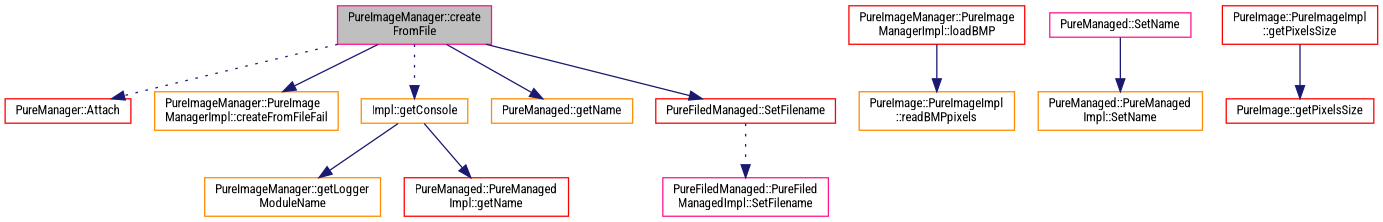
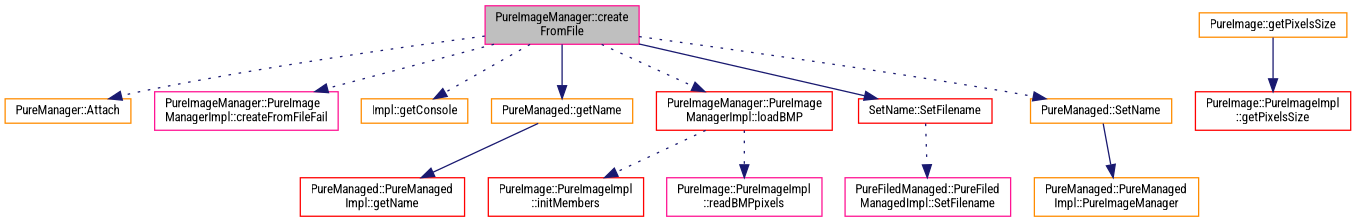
node "PureManaged::SetName": color deeppink -> darkorange
edge "PureImageManager::PureImage ManagerImpl::loadBMP" -> "PureImage::PureImageImpl ::readBMPpixels": style solid -> dotted
edge "PureImageManager::create FromFile" -> "PureImageManager::PureImage ManagerImpl::createFromFileFail": style solid -> dotted
edge "PureImageManager::create FromFile" -> "PureImageManager::PureImage ManagerImpl::loadBMP": added
edge "PureImageManager::create FromFile" -> "PureManaged::SetName": added
edge "PureImage::PureImageImpl ::getPixelsSize" -> "PureImage::getPixelsSize": reversed
node "PureManager::Attach": color red -> darkorange
node "PureImageManager::PureImage ManagerImpl::createFromFileFail": color darkorange -> deeppink
node "PureFiledManaged::SetFilename": label "PureFiledManaged::SetFilename" -> "SetName::SetFilename"
node "PureImage::PureImageImpl ::readBMPpixels": color darkorange -> deeppink
node "PureManaged::PureManaged Impl::SetName": label "PureManaged::PureManaged Impl::SetName" -> "PureManaged::PureManaged Impl::PureImageManager"
node "PureImage::getPixelsSize": color red -> darkorange
edge "Impl::getConsole" -> "PureManaged::PureManaged Impl::getName": now "PureManaged::getName" -> "PureManaged::PureManaged Impl::getName"
node "PureImageManager::getLogger ModuleName": removed
node "PureImage::PureImageImpl ::initMembers": added
